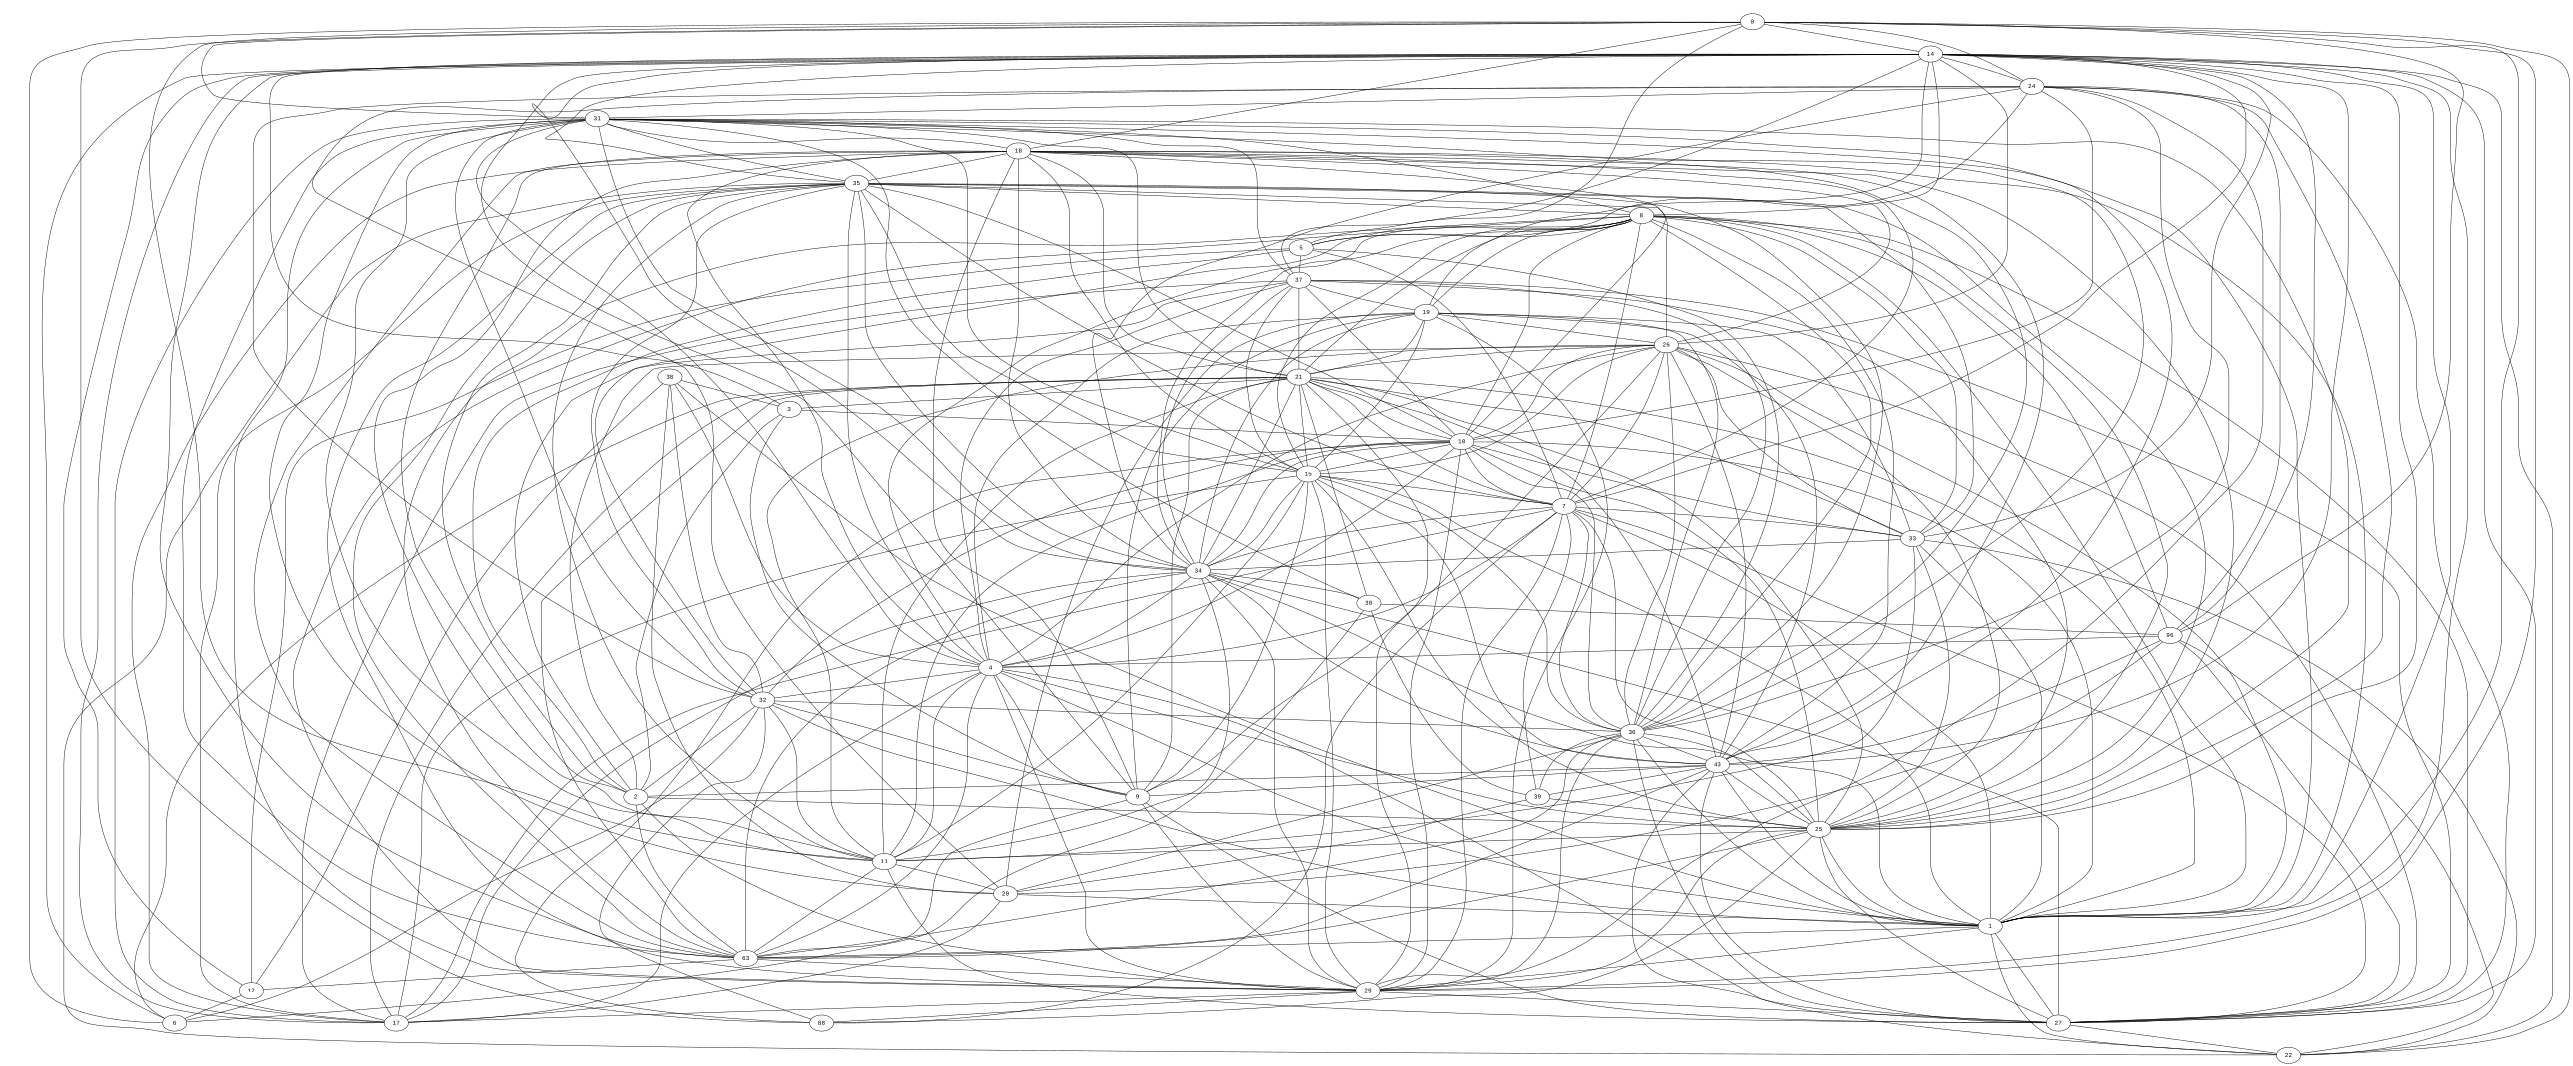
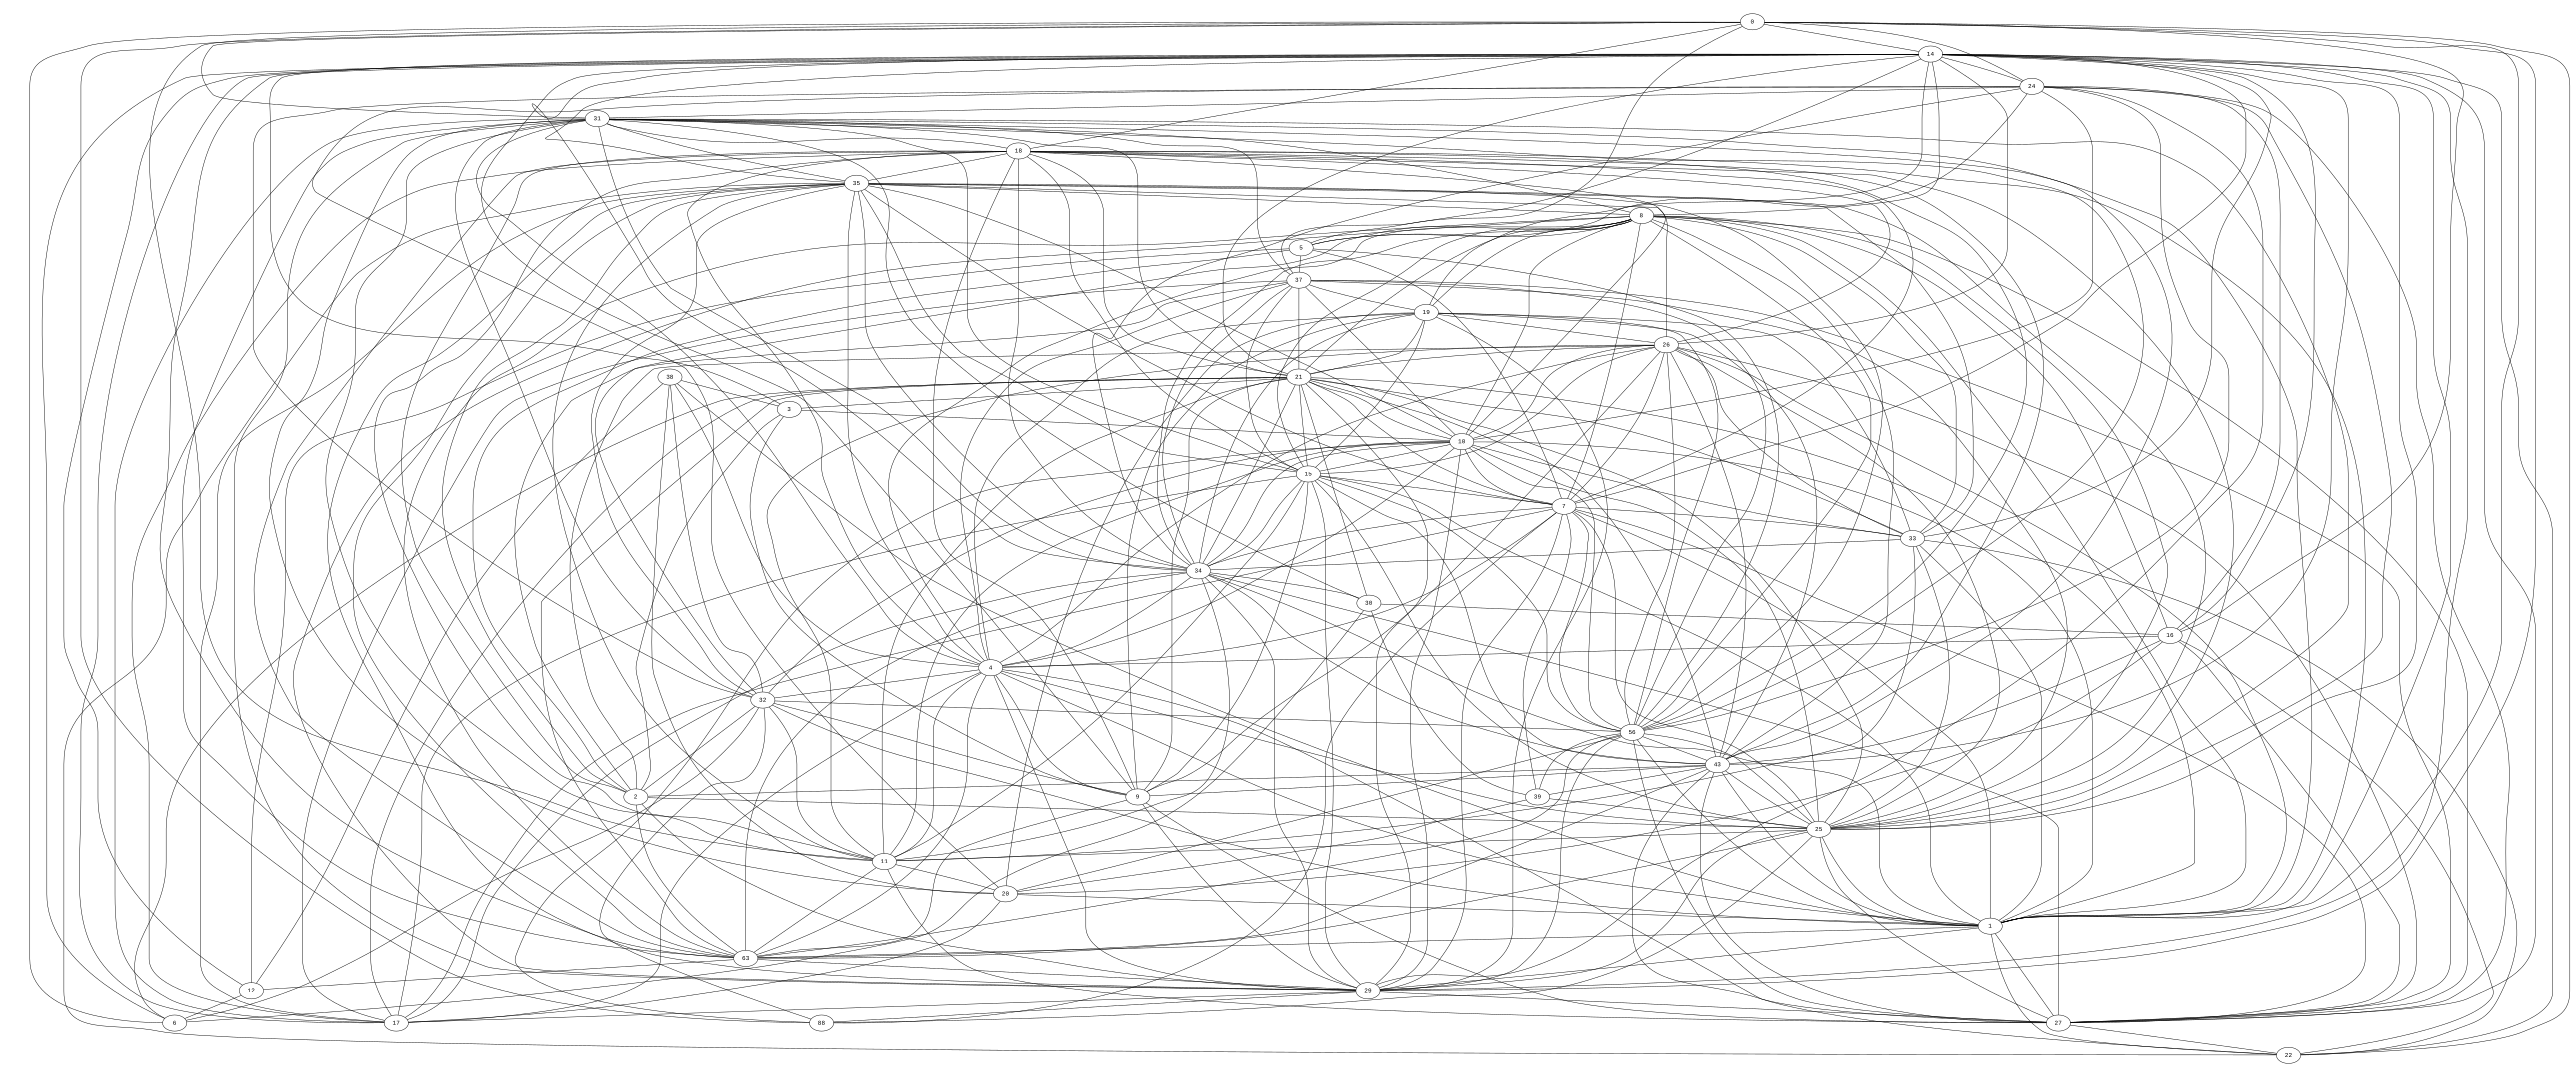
edge "14" -- "21": added
node "96": label "96" -> "16"
node "36": label "36" -> "56"
